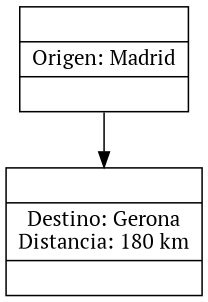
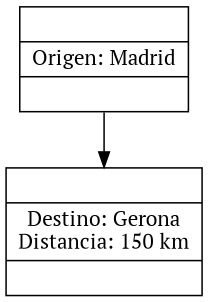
node "Destino: Gerona": text "Distancia: 180 km" -> "Distancia: 150 km"
